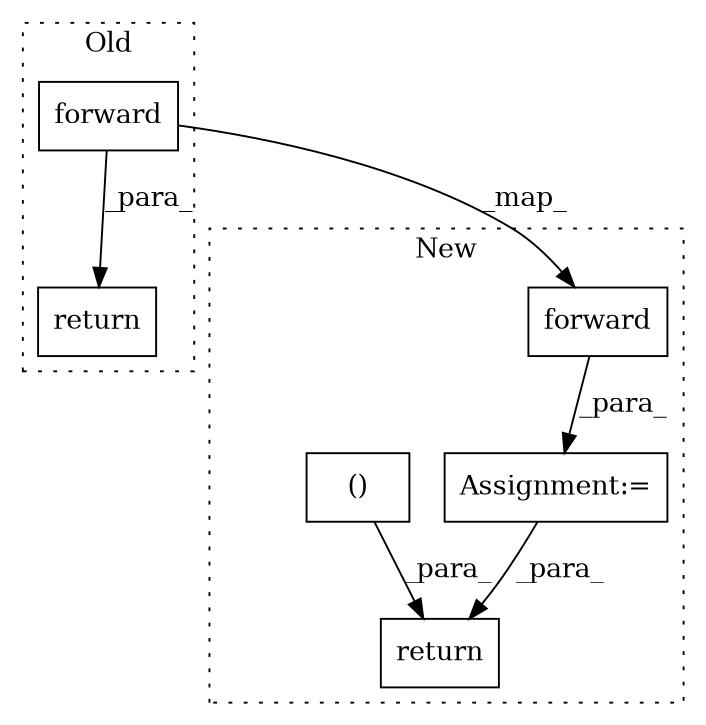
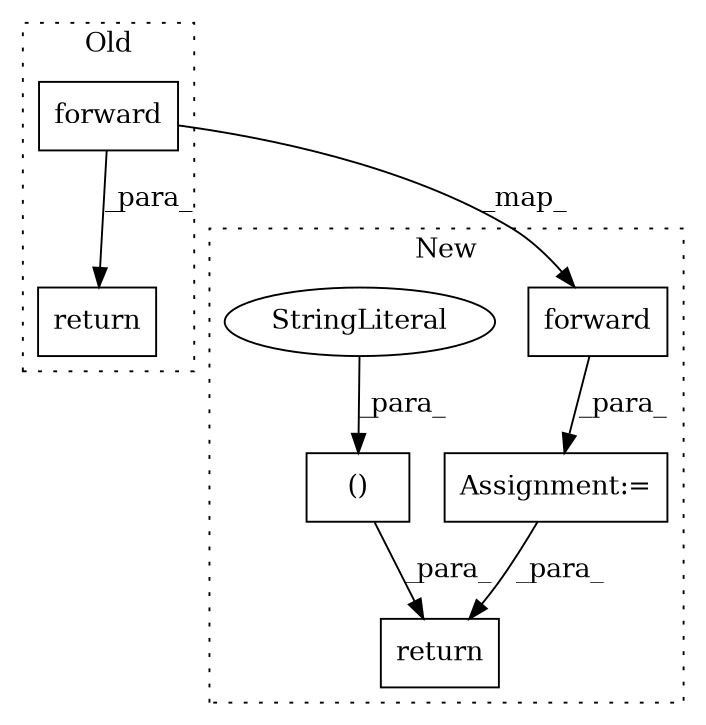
node "StringLiteral": added
